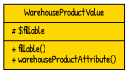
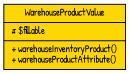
node "WarehouseProductValue": text "+ fillable()" -> "+ warehouseInventoryProduct()"
